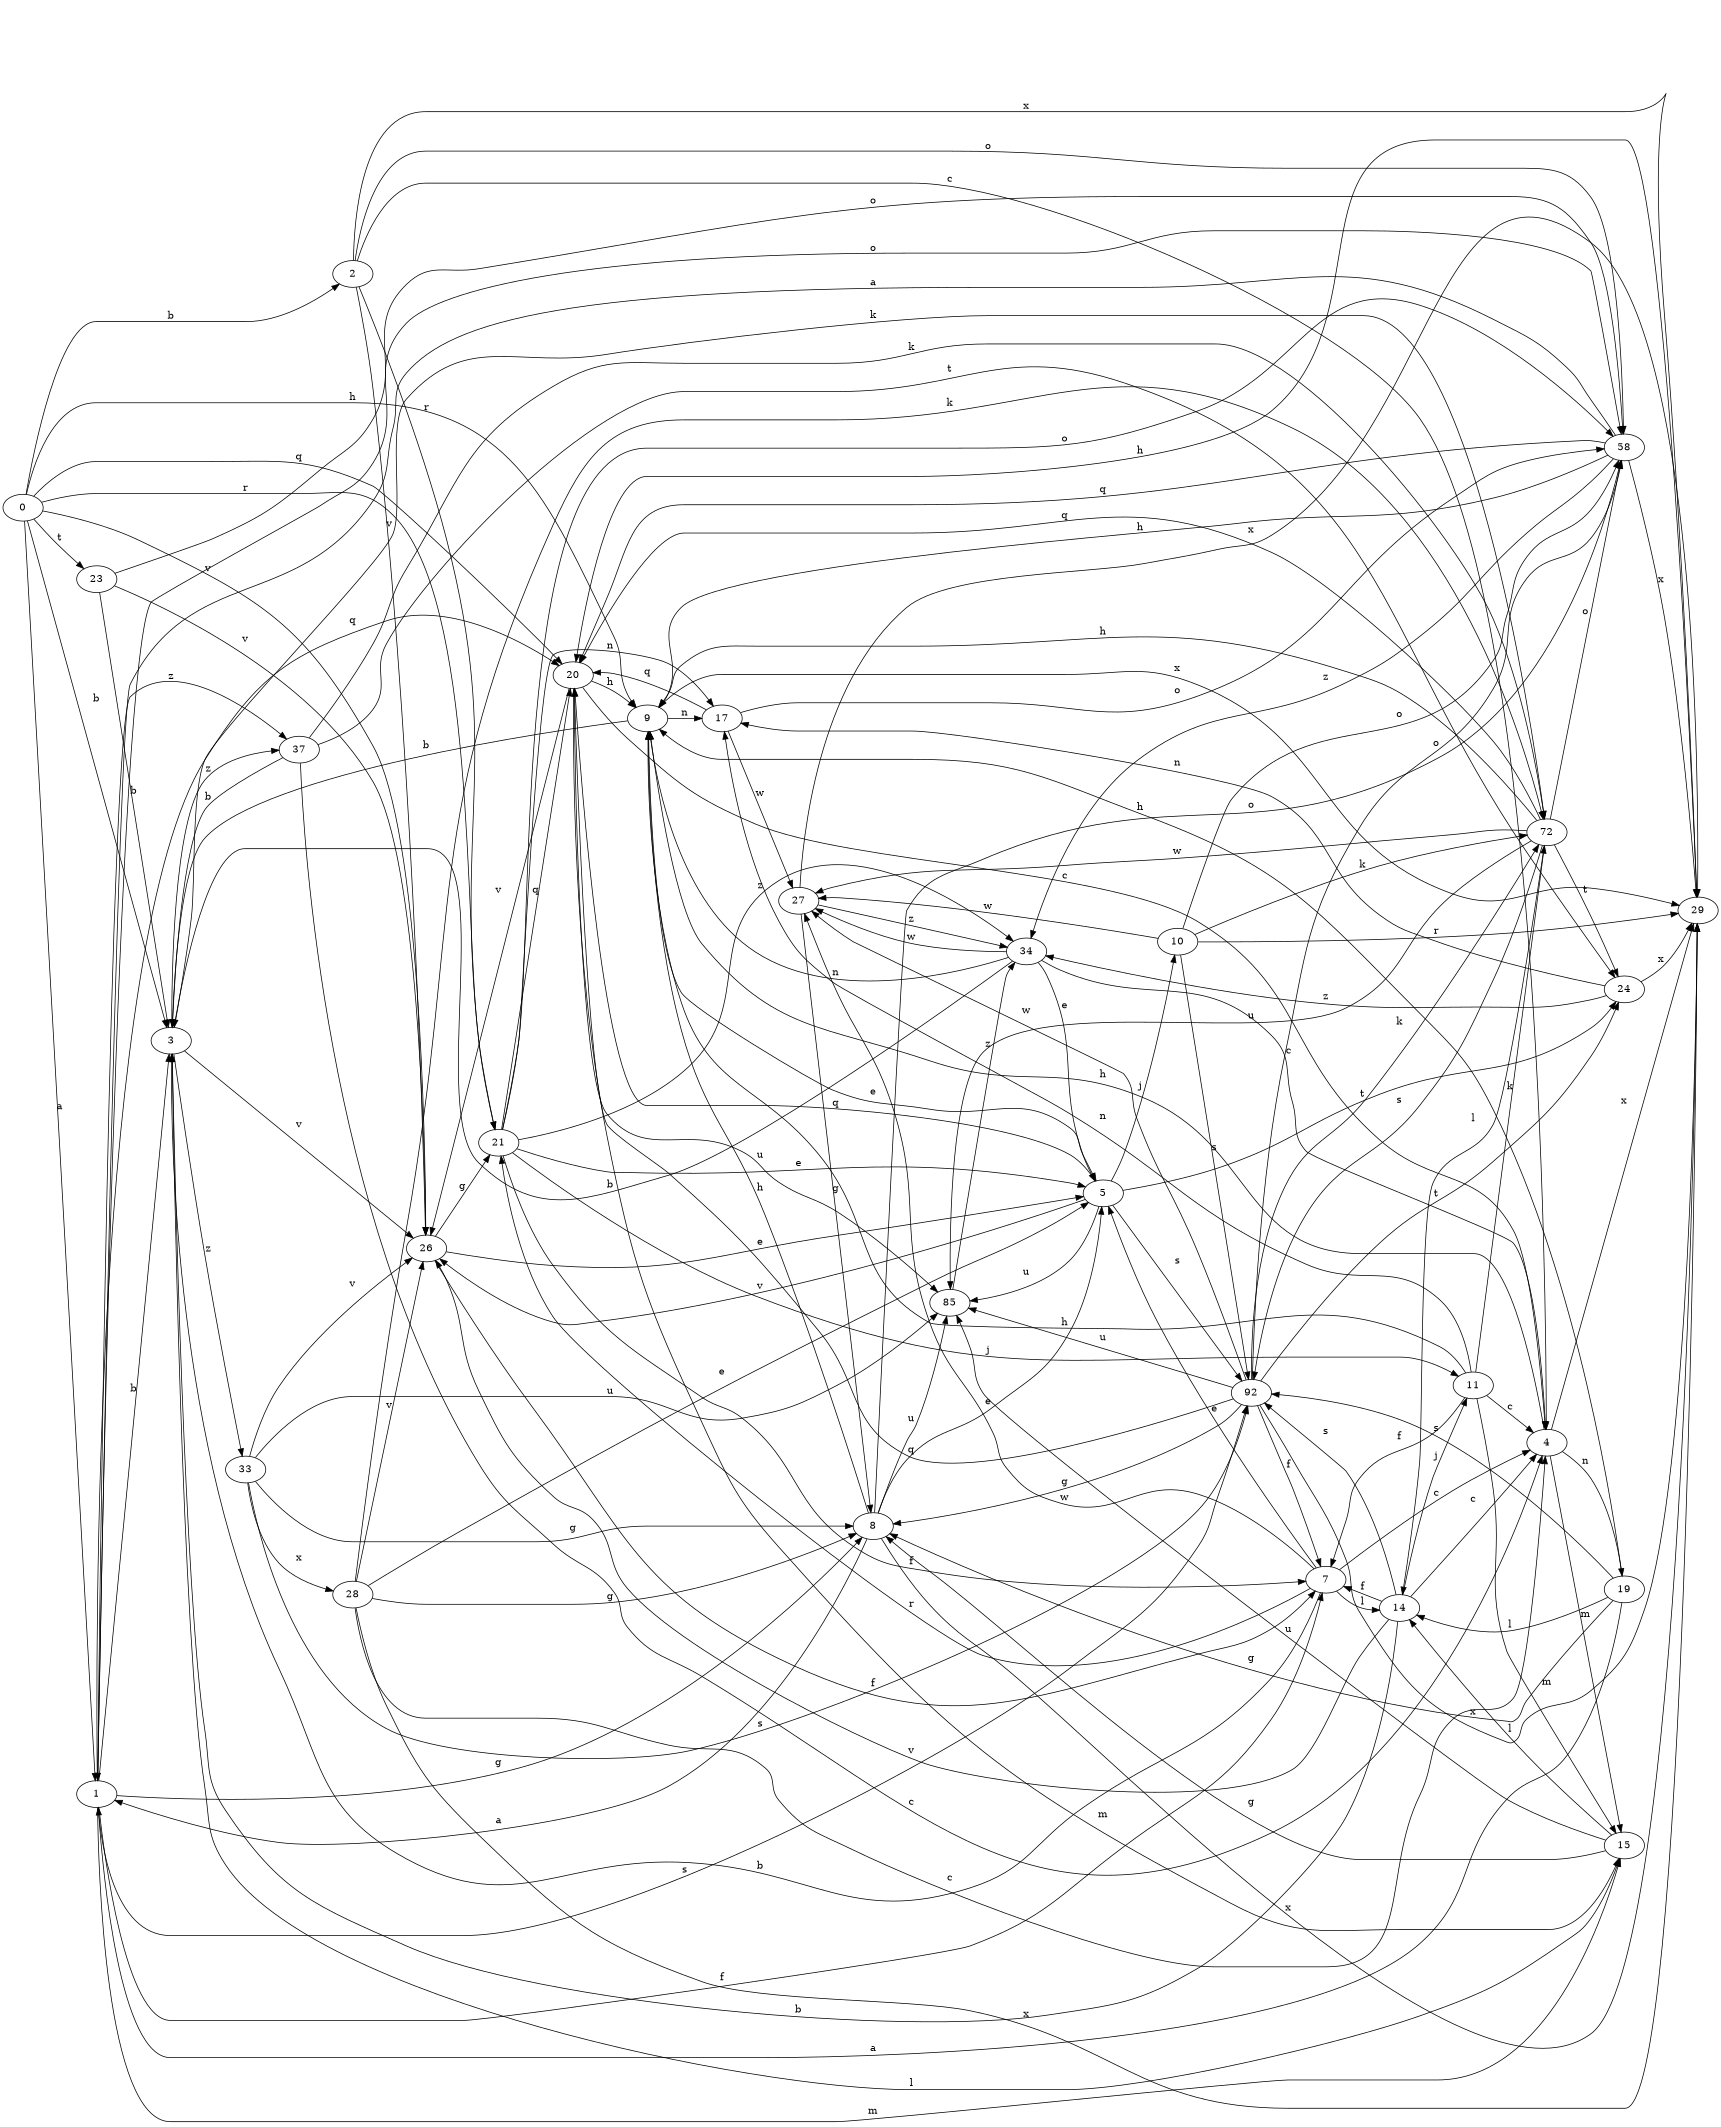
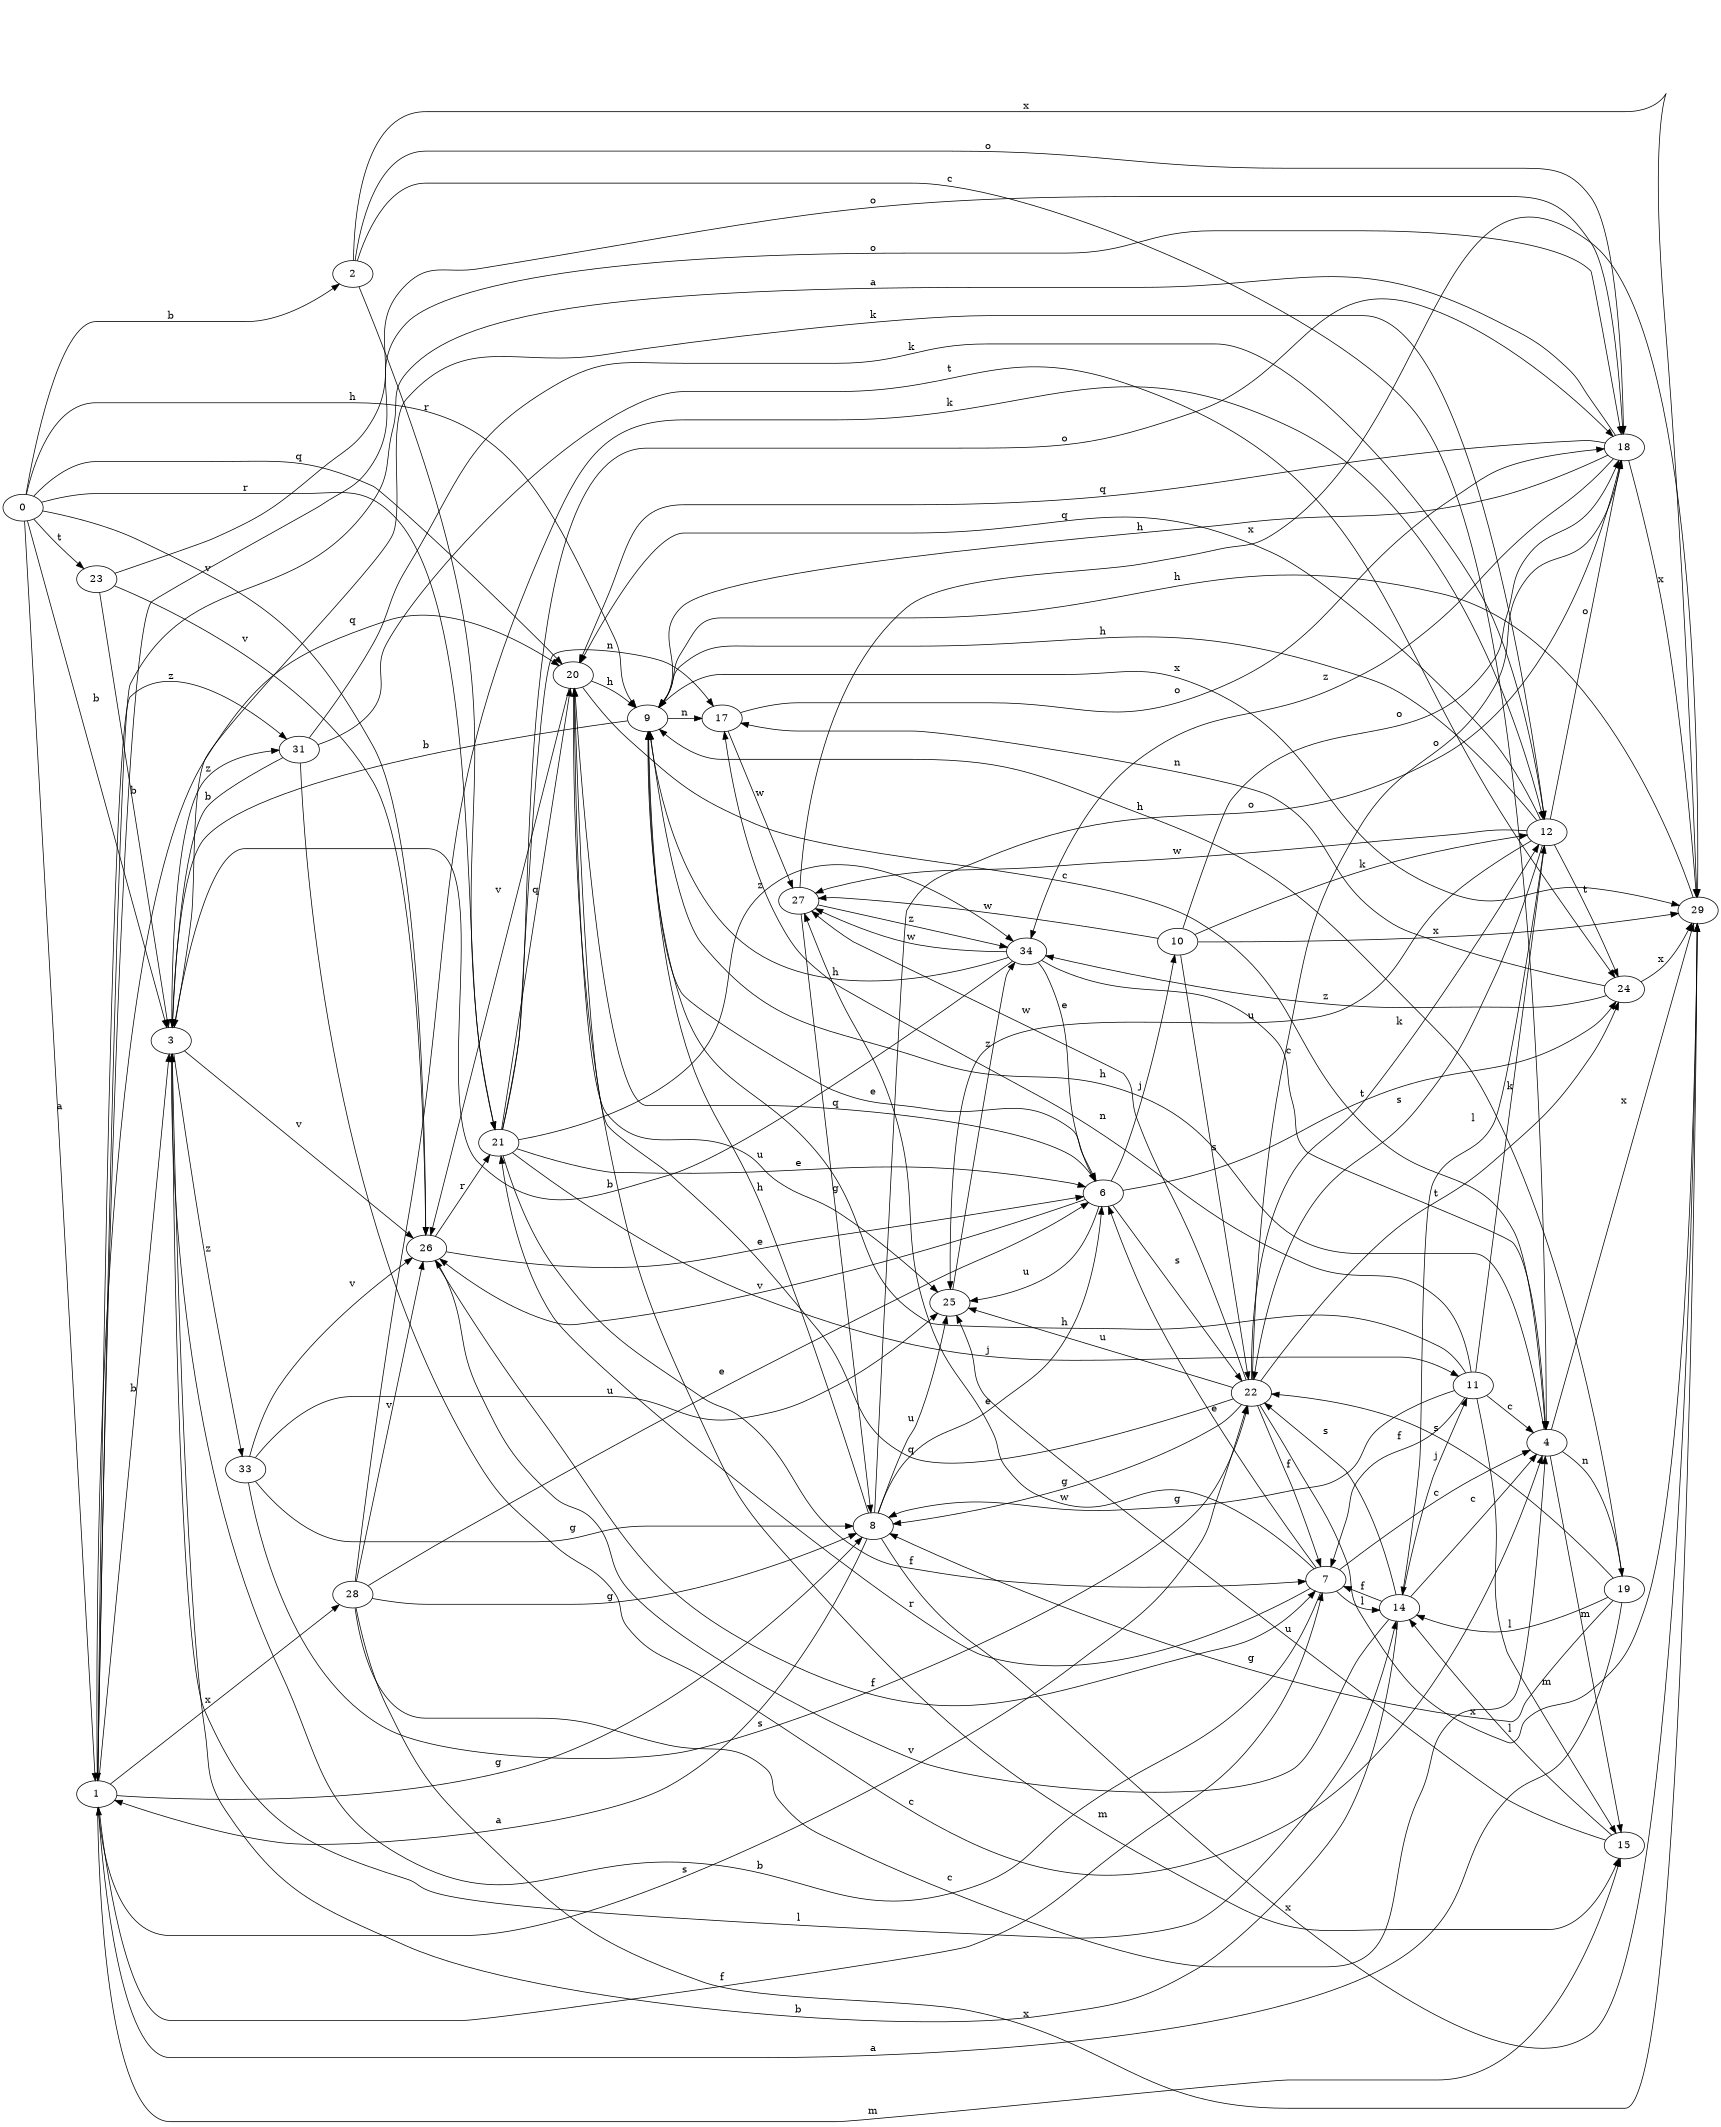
edge "29" -> "20": now "29" -> "9"
node "58": label "58" -> "18"
edge "17" -> "20": removed, label "q"
edge "2" -> "26": removed, label "v"
node "37": label "37" -> "31"
node "72": label "72" -> "12"
edge "10" -> "29": label "r" -> "x"
edge "34" -> "9": label "n" -> "h"
edge "26" -> "21": label "g" -> "r"
node "5": label "5" -> "6"
node "85": label "85" -> "25"
node "92": label "92" -> "22"
edge "33" -> "28": now "1" -> "28"
edge "15" -> "8": now "11" -> "8"
edge "3" -> "15": now "3" -> "14"
